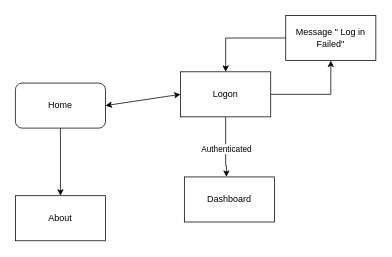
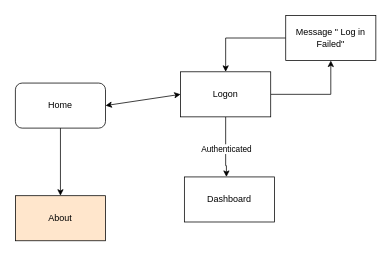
node "About": fillcolor #ffffff -> #ffe6cc
